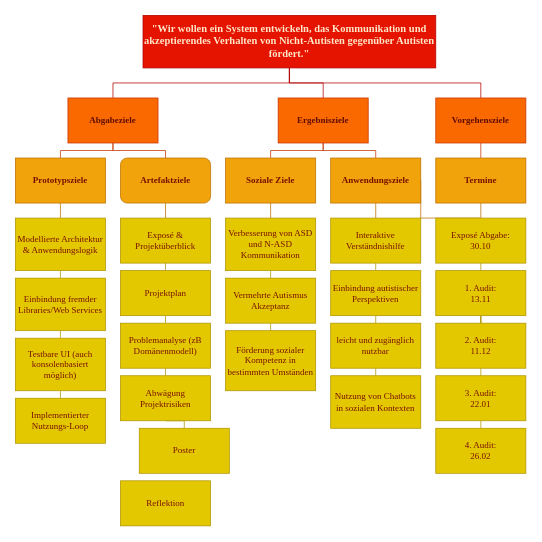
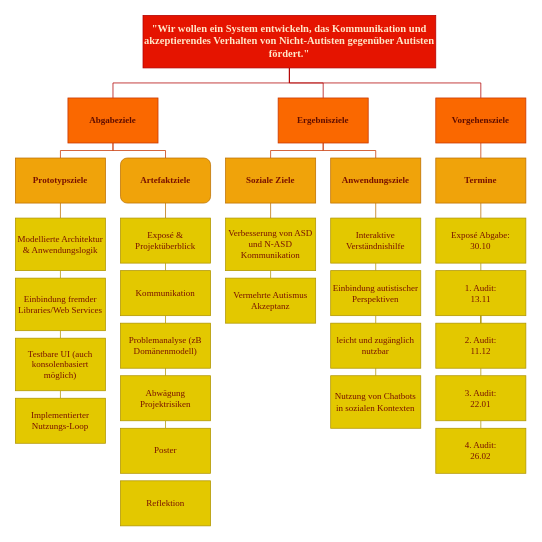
edge "Anwendungsziele" -- "Termine": now "Exposé Abgabe: 30.10" -- "Termine"
node "Projektplan": label "Projektplan" -> "Kommunikation"
edge "Vermehrte Autismus Akzeptanz" -- "Förderung sozialer Kompetenz in bestimmten Umständen": removed
node "Förderung sozialer Kompetenz in bestimmten Umständen": removed
node "Poster": moved (184, 450) -> (165, 450)
